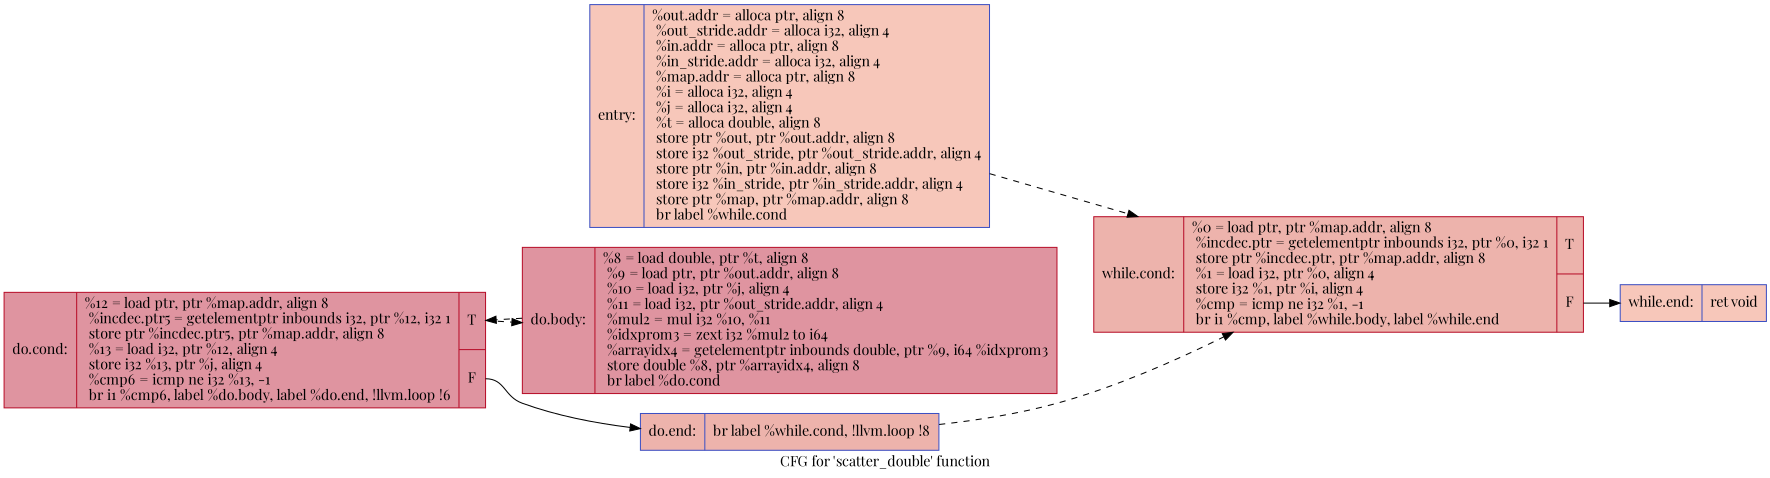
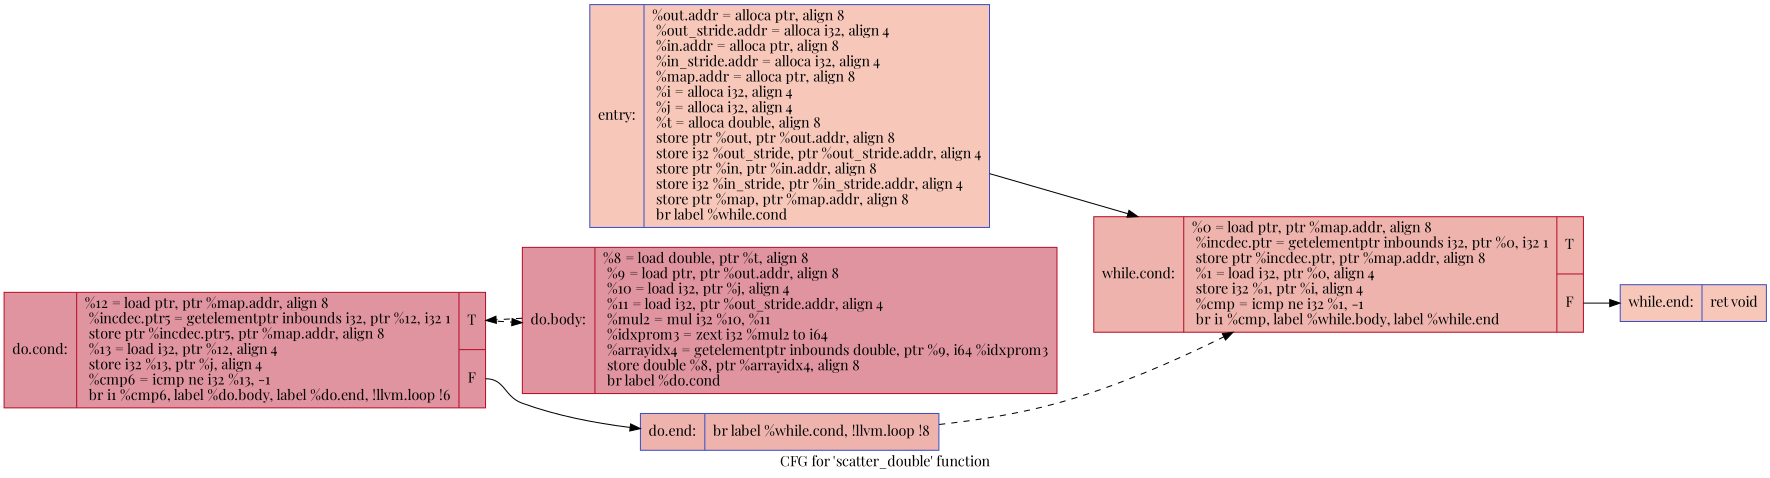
edge "entry:" -> "while.cond:": style dashed -> solid
